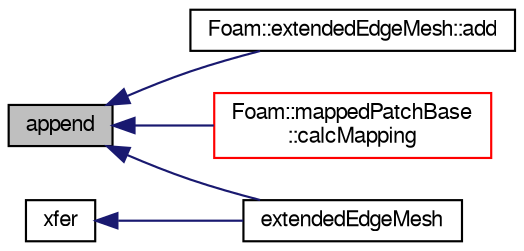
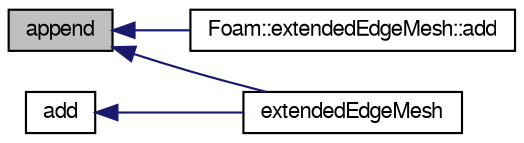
node "Foam::mappedPatchBase ::calcMapping": removed
node "xfer": label "xfer" -> "add"
